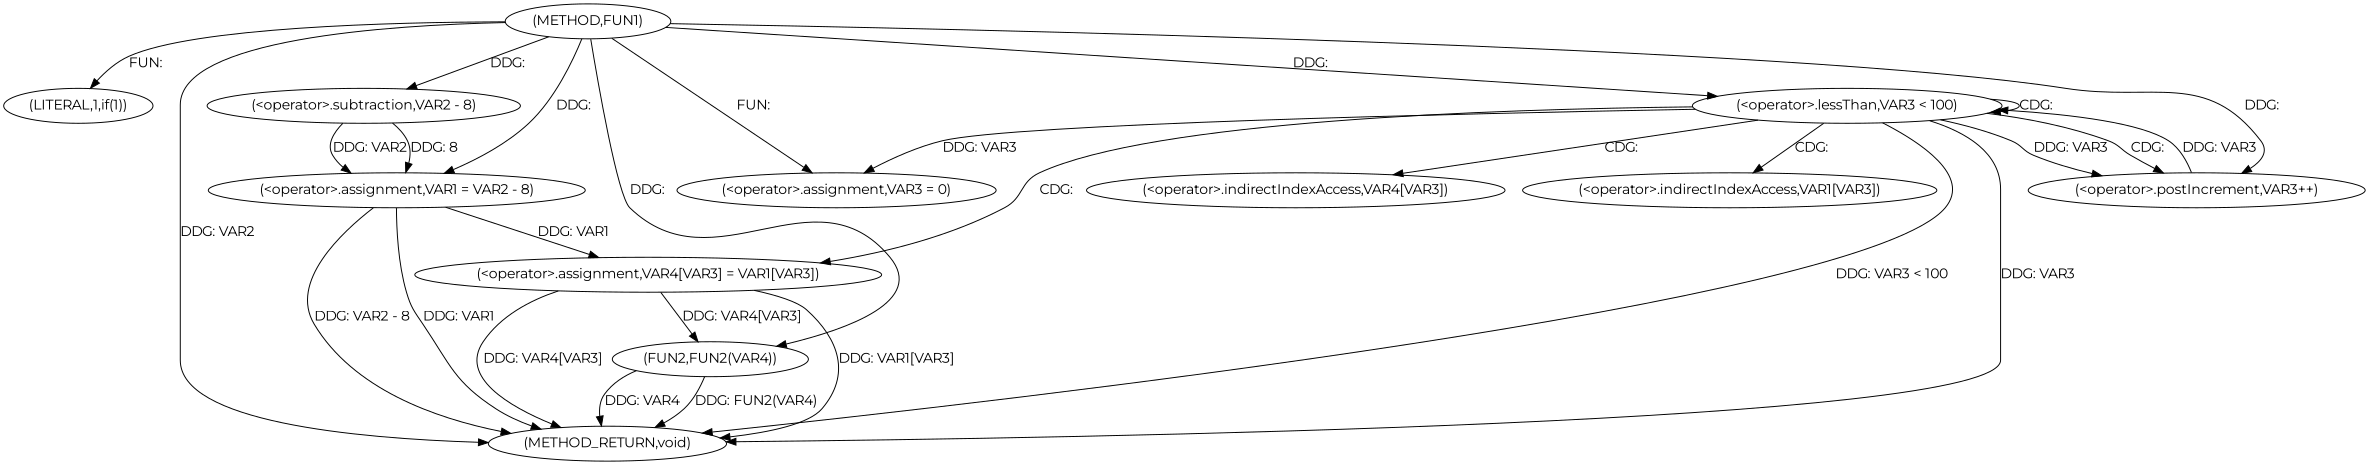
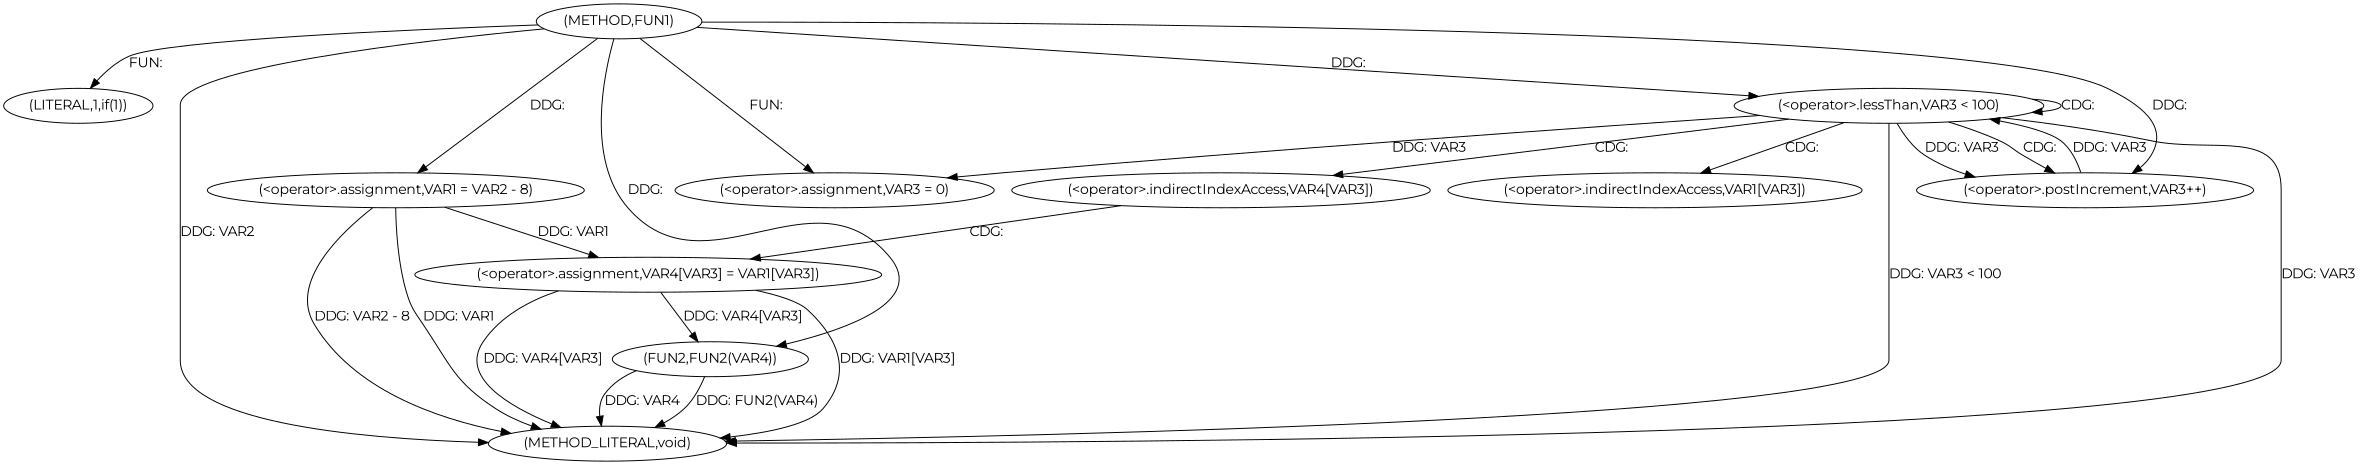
node "(<operator>.subtraction,VAR2 - 8)": removed
edge "(<operator>.lessThan,VAR3 < 100)" -> "(<operator>.assignment,VAR4[VAR3] = VAR1[VAR3])": now "(<operator>.indirectIndexAccess,VAR4[VAR3])" -> "(<operator>.assignment,VAR4[VAR3] = VAR1[VAR3])"
node "(METHOD_RETURN,void)": label "(METHOD_RETURN,void)" -> "(METHOD_LITERAL,void)"
